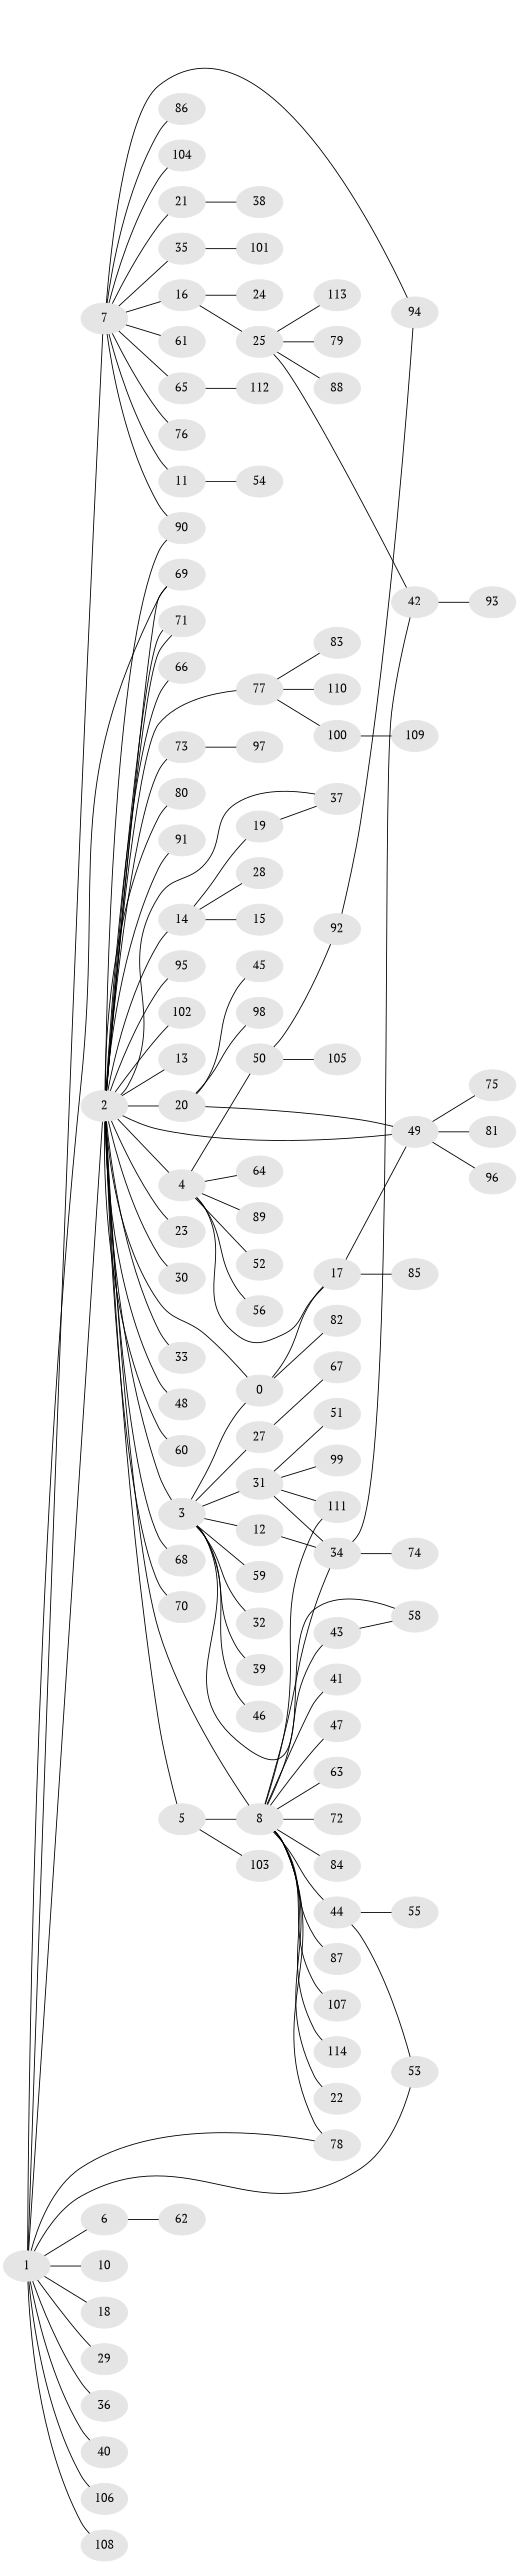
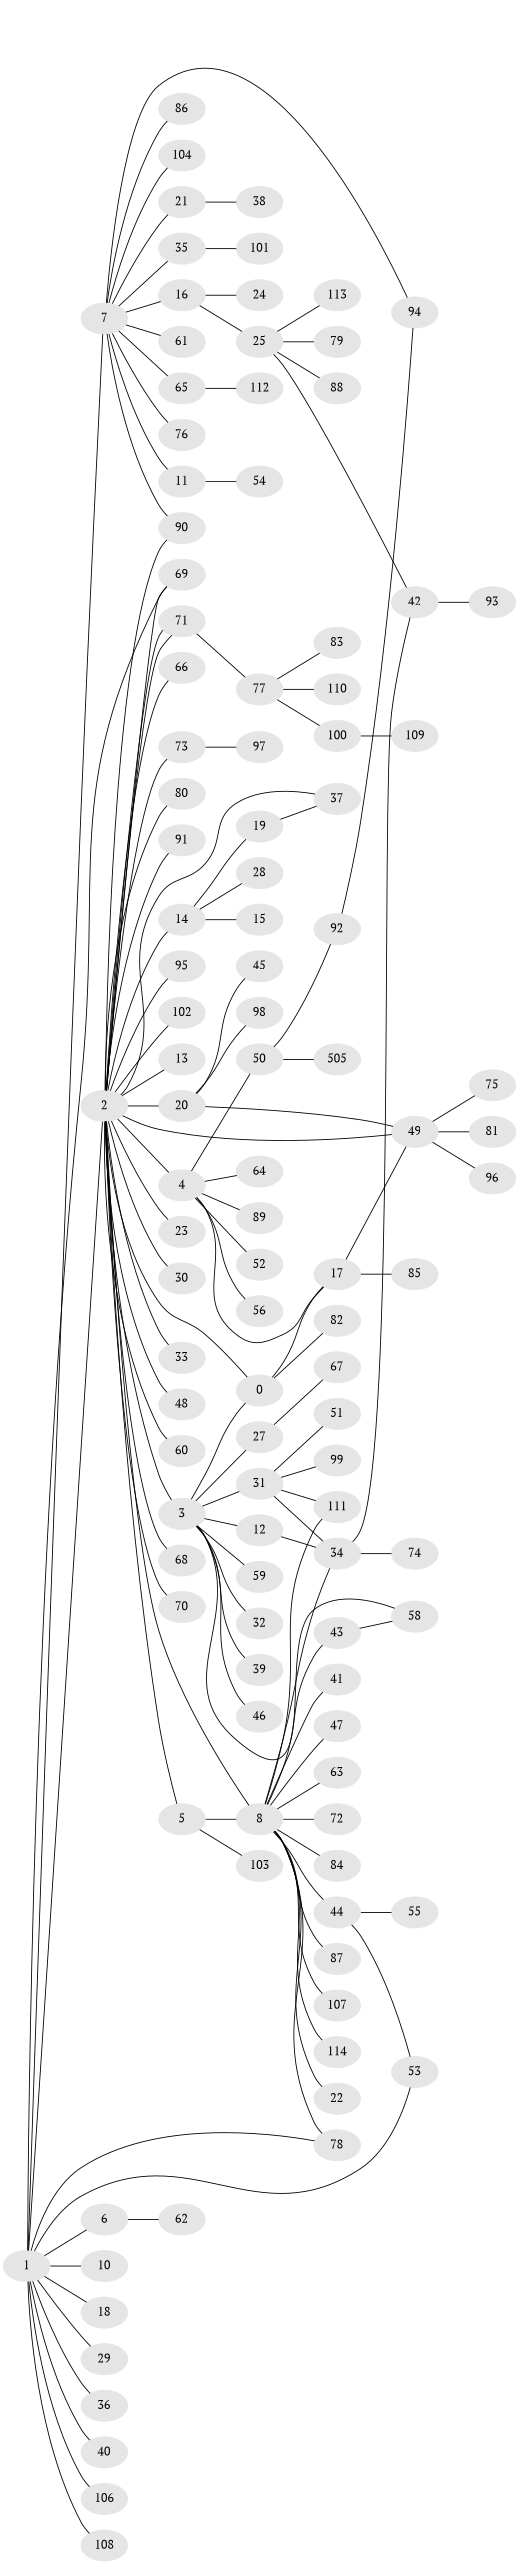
edge "77" -- "2": now "77" -- "71"
node "105": label "105" -> "505"
